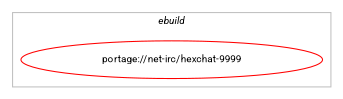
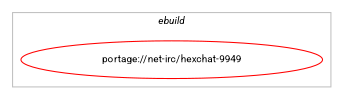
node "portage://net-irc/hexchat-9999": label "portage://net-irc/hexchat-9999" -> "portage://net-irc/hexchat-9949"
